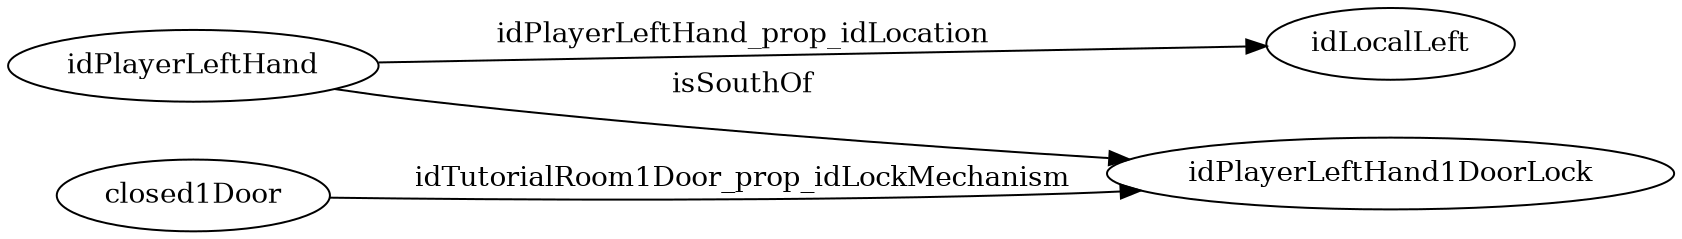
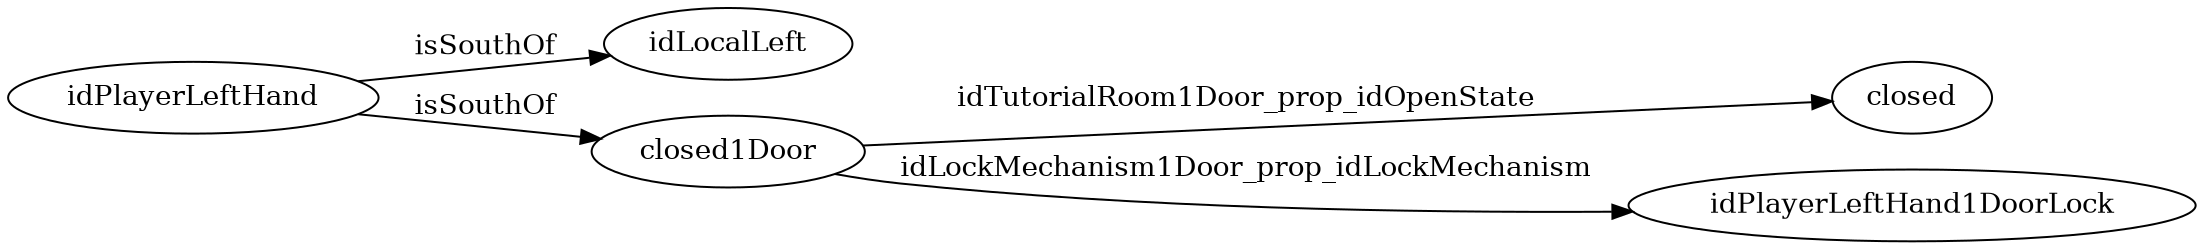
edge "idPlayerLeftHand" -> "idLocalLeft": label "idPlayerLeftHand_prop_idLocation" -> "isSouthOf"
node "closed": added
edge "idPlayerLeftHand" -> "idPlayerLeftHand1DoorLock": now "idPlayerLeftHand" -> "closed1Door"
edge "closed1Door" -> "idPlayerLeftHand1DoorLock": label "idTutorialRoom1Door_prop_idLockMechanism" -> "idLockMechanism1Door_prop_idLockMechanism"
